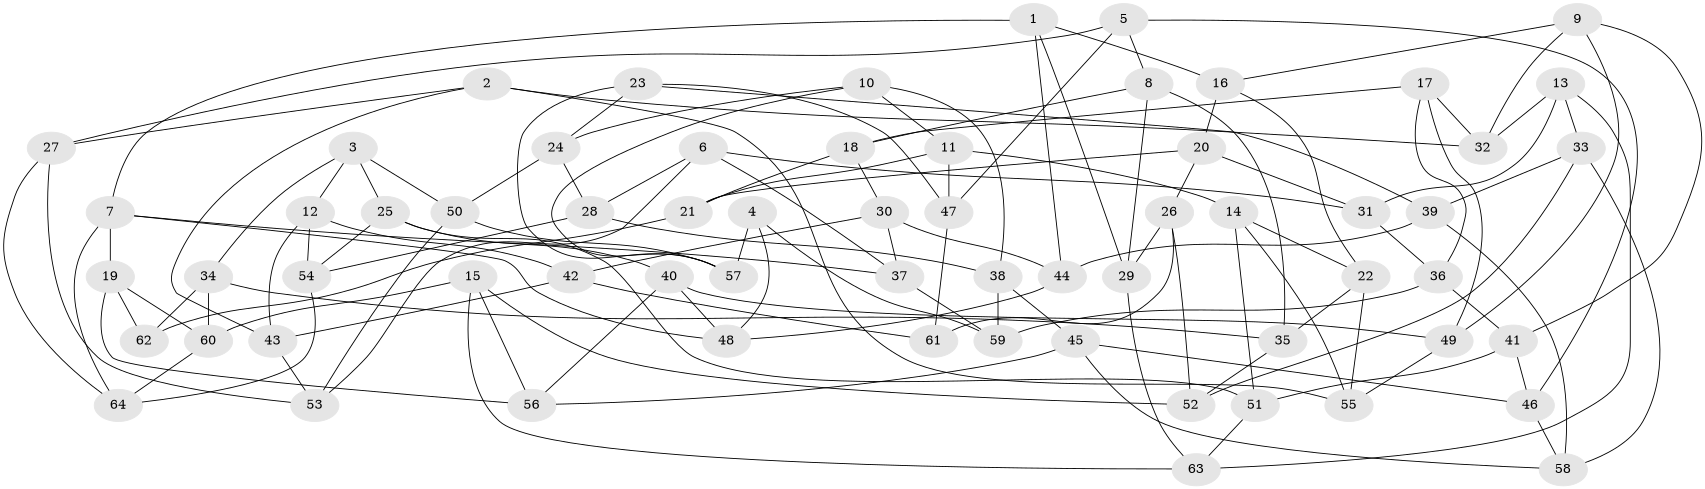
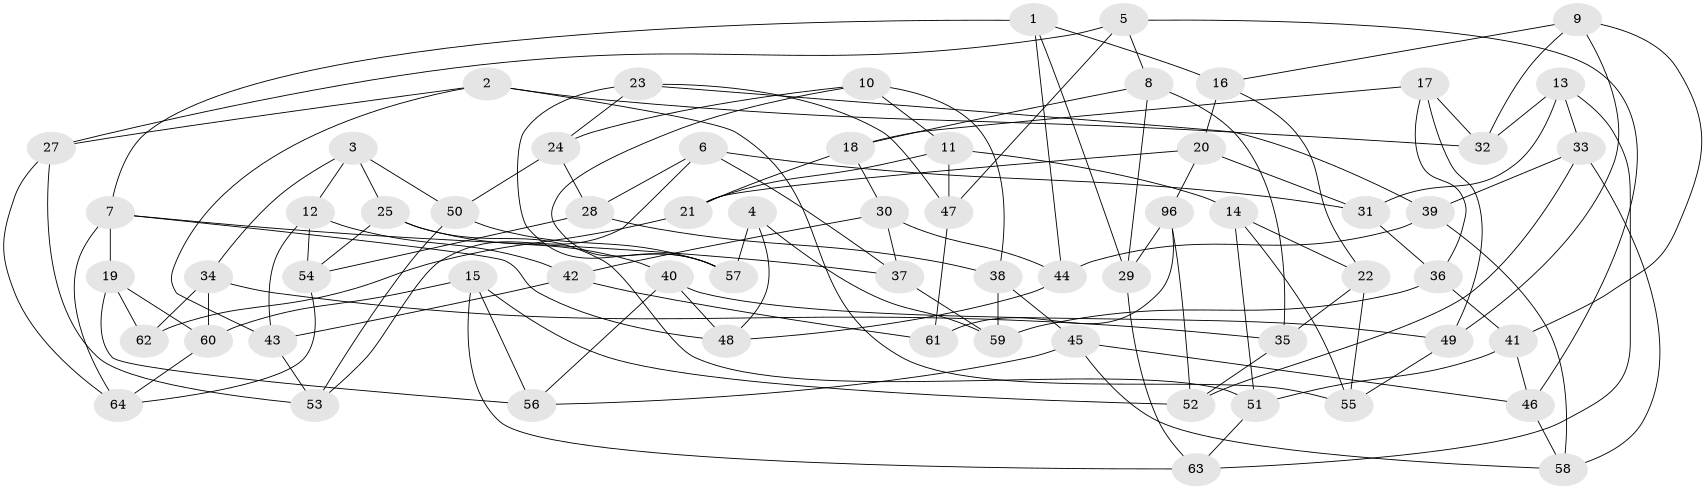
node "26": label "26" -> "96"
